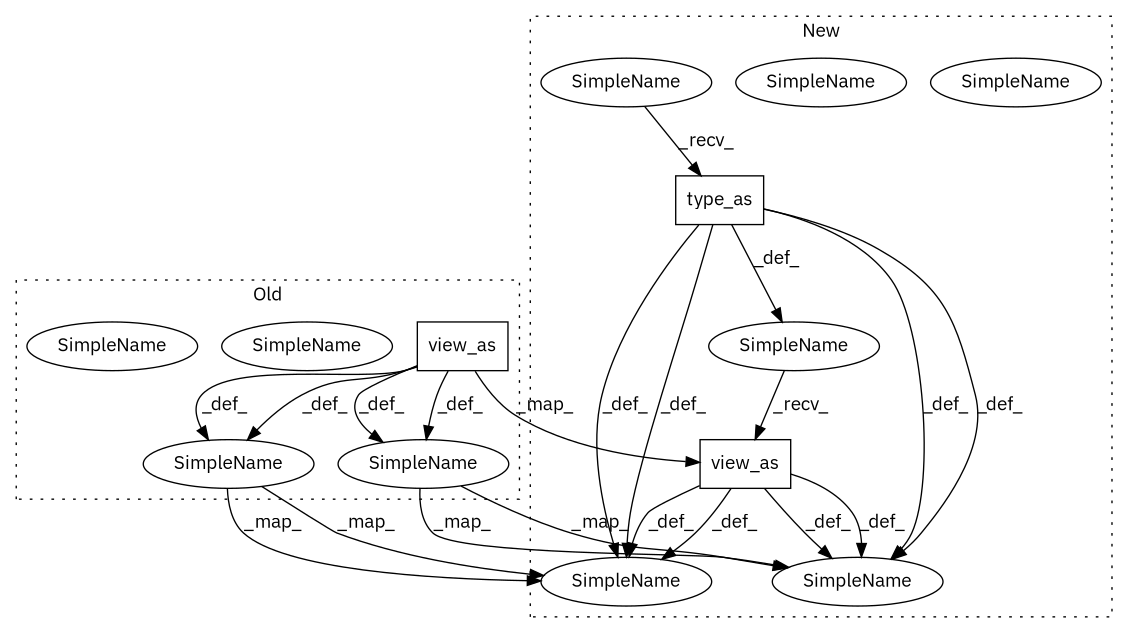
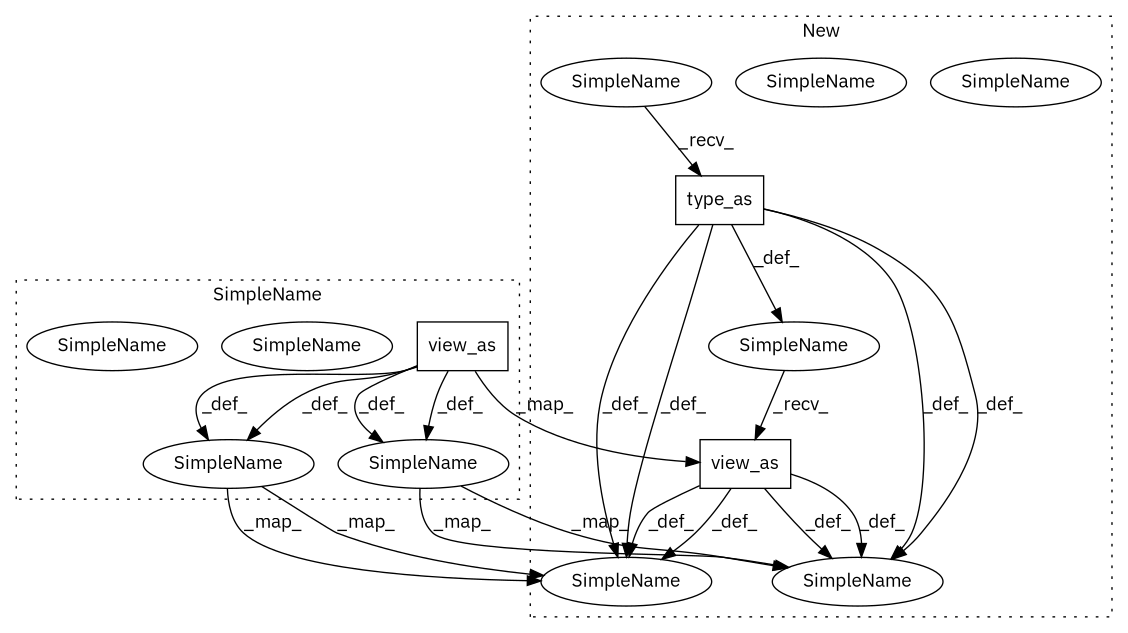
cluster "Old": label "Old" -> "SimpleName"
